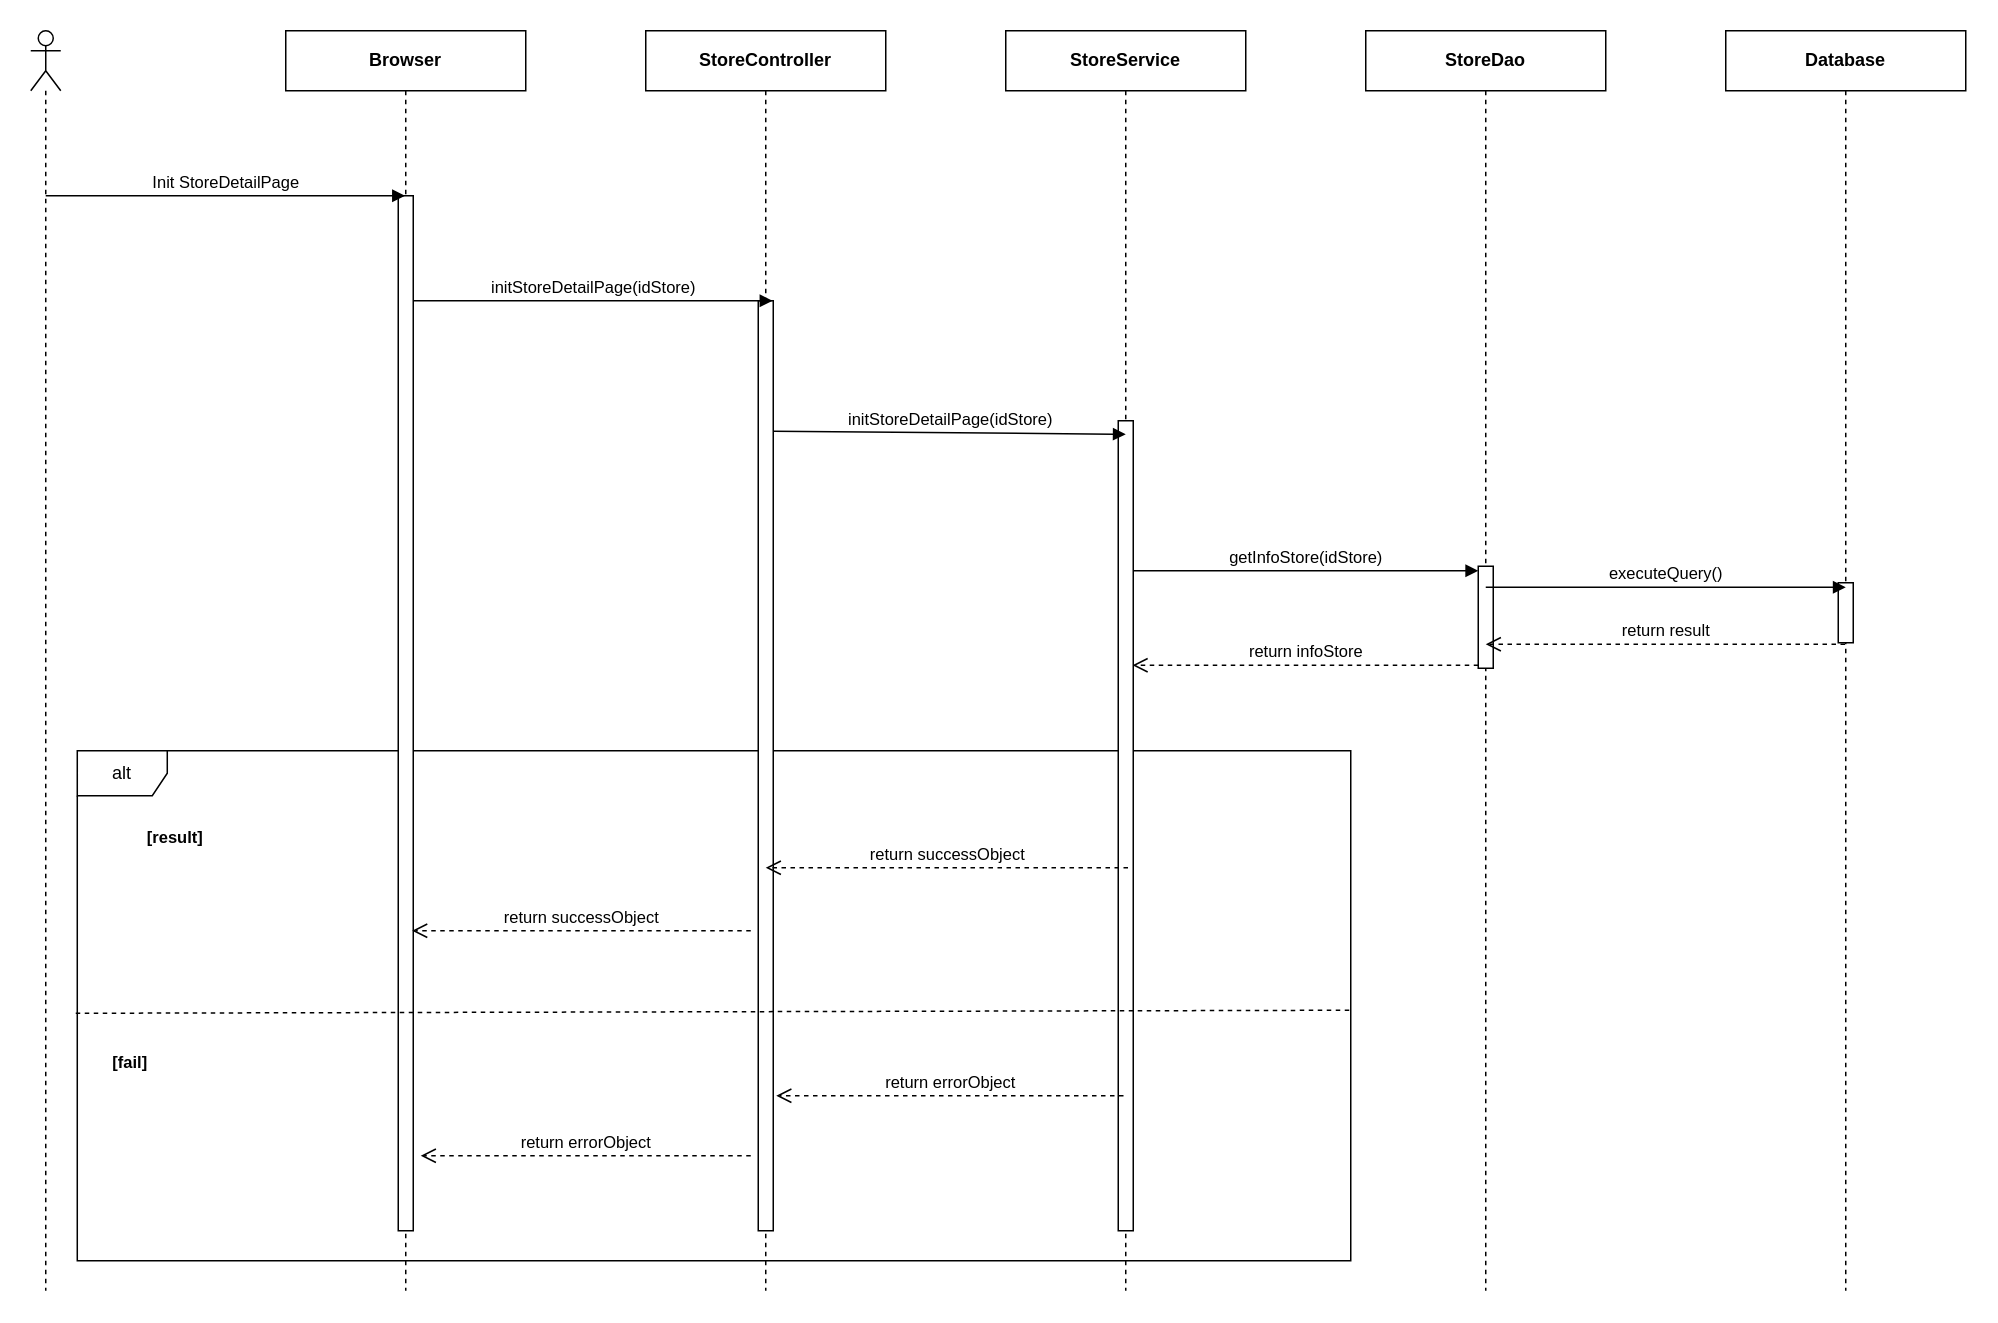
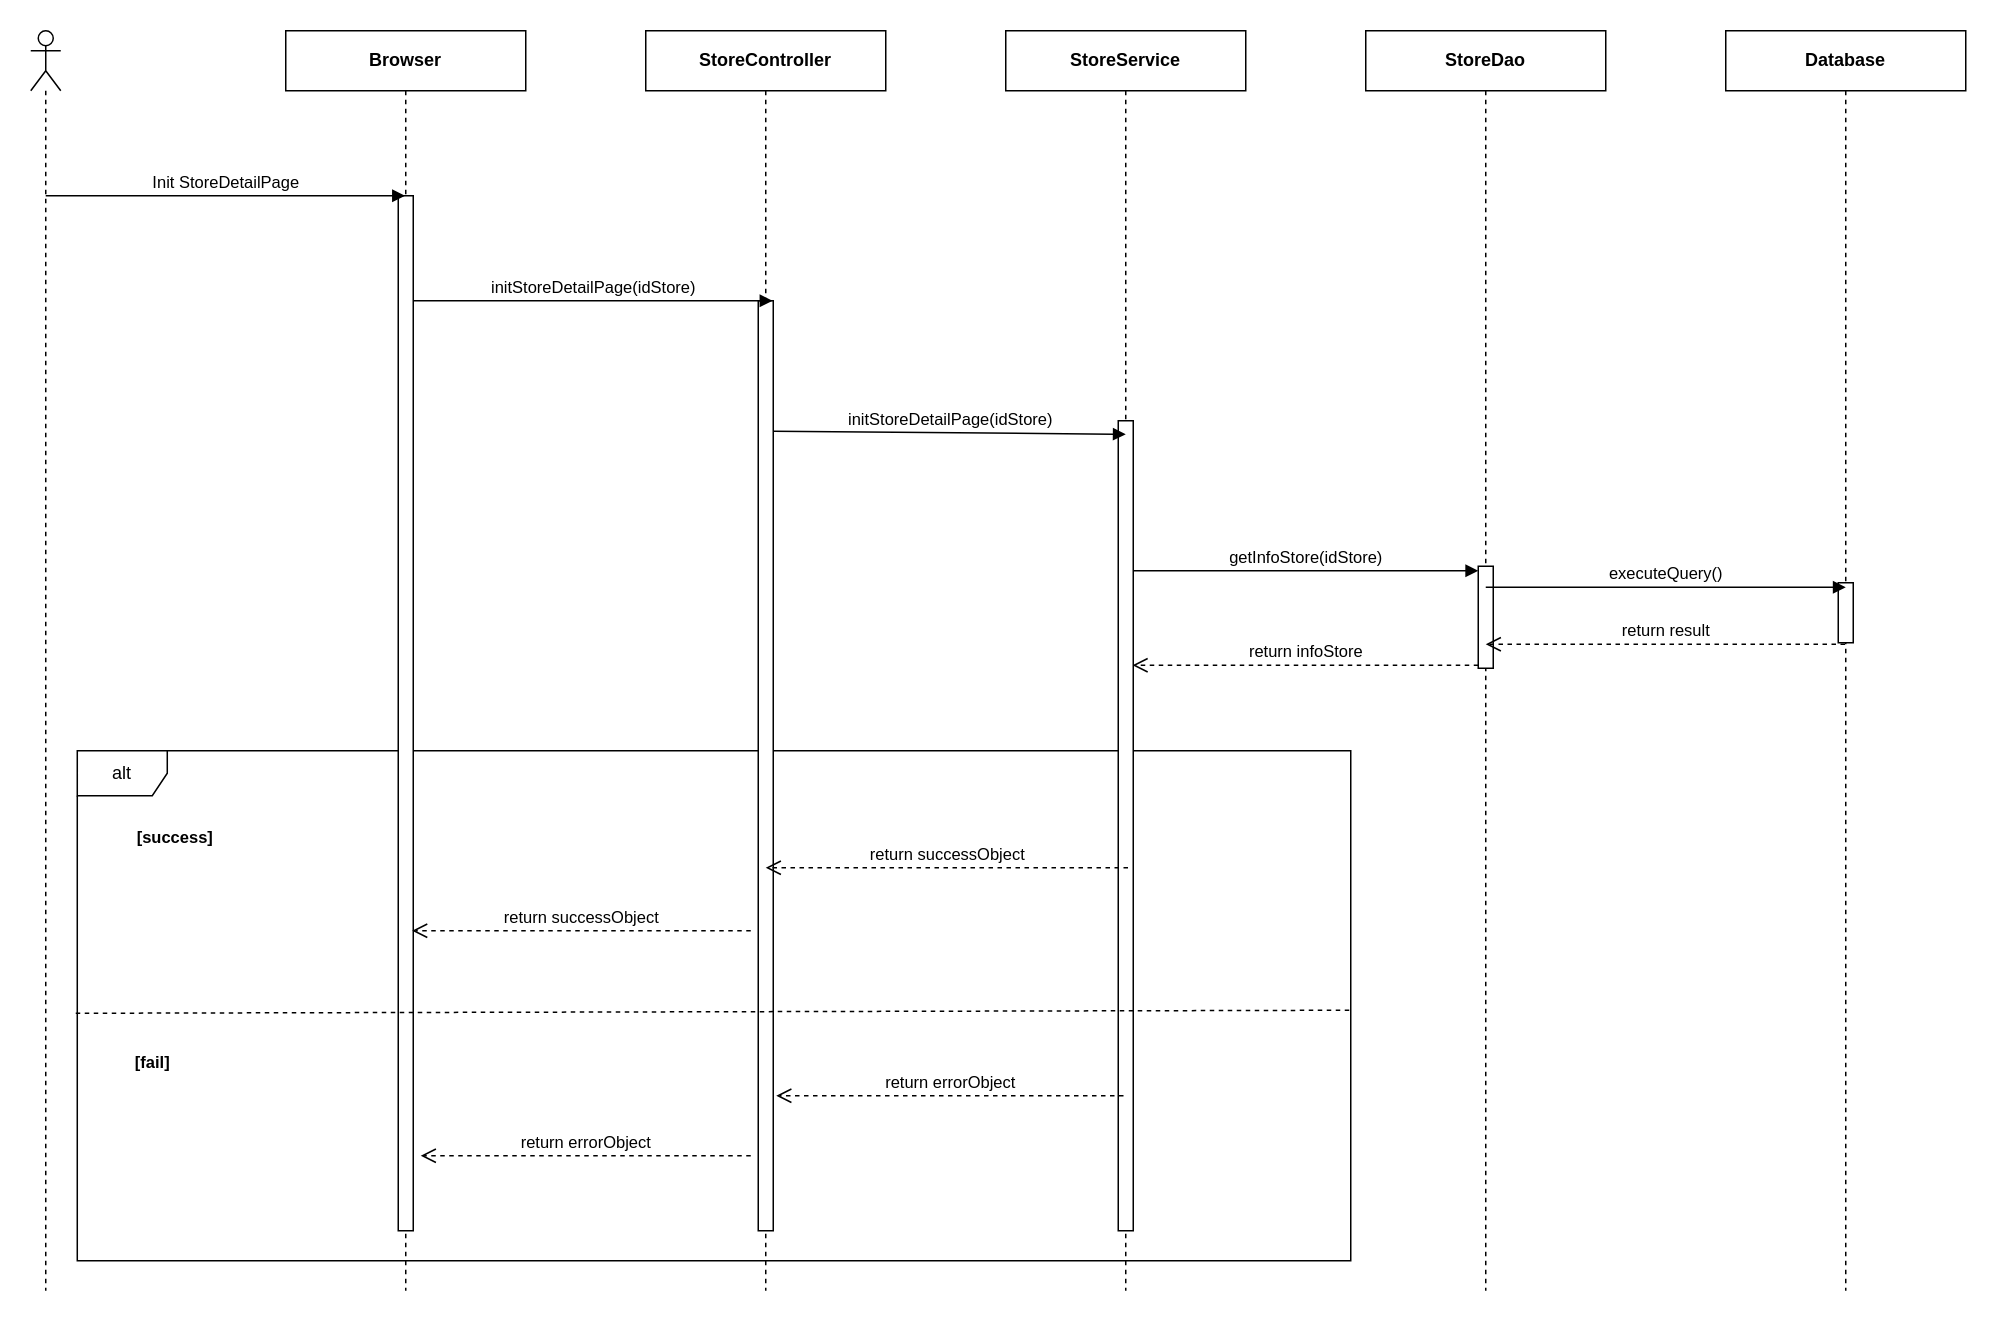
node "[result]": label "[result]" -> "[success]"
node "[fail]": moved (130, 1063) -> (152, 1063)
